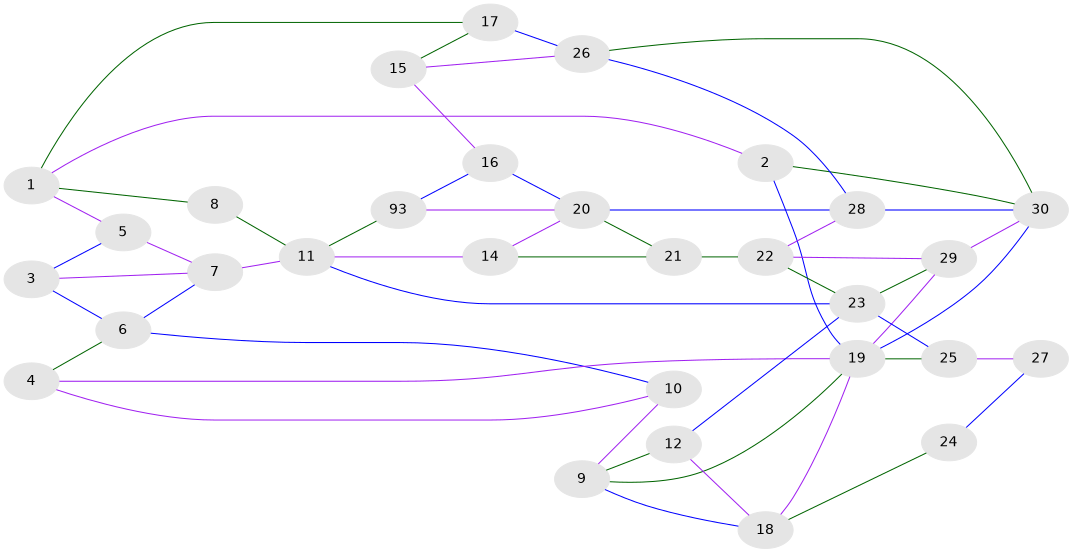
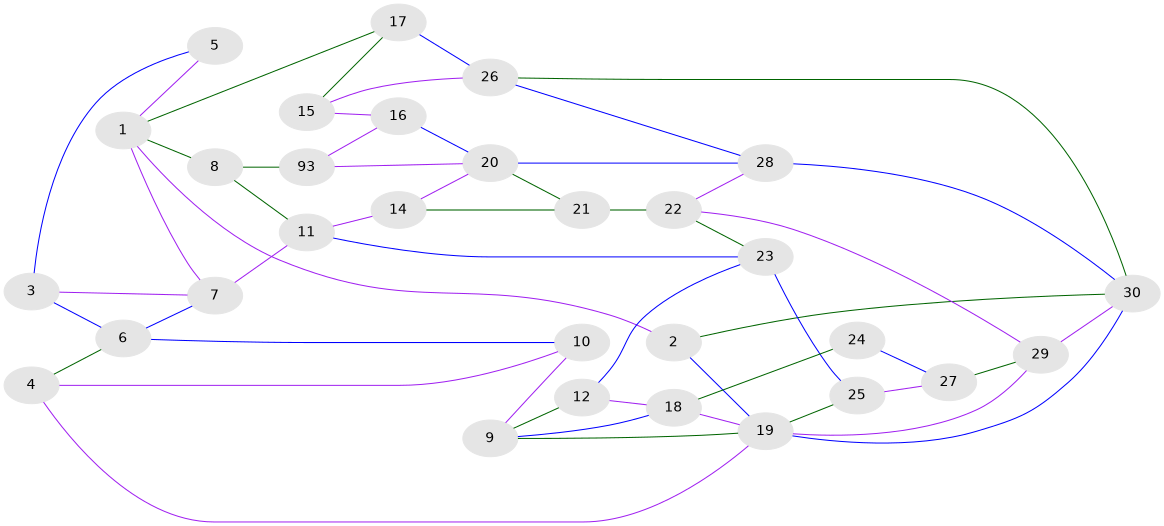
edge "16" -- "93": color blue -> purple
edge "93" -- "11": now "93" -- "8"
edge "5" -- "7": now "1" -- "7"
edge "29" -- "23": now "29" -- "27"
